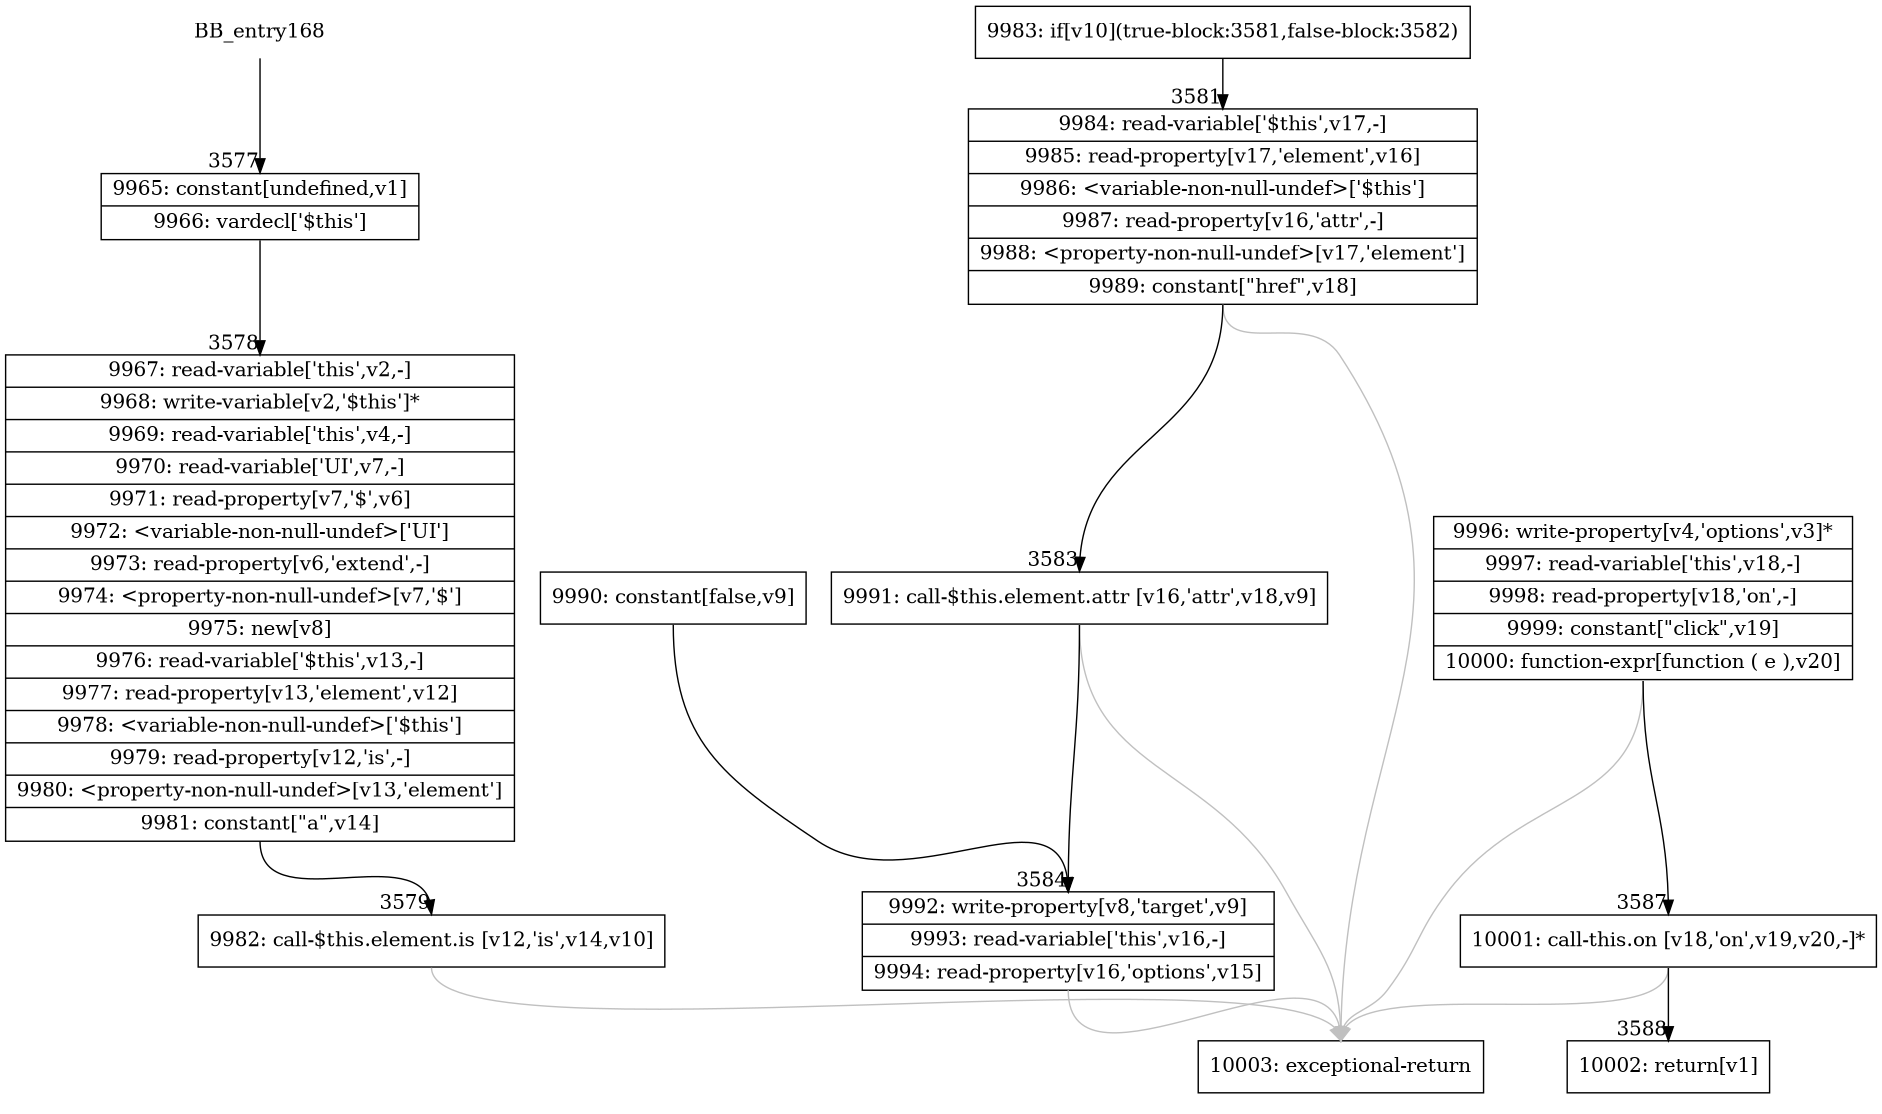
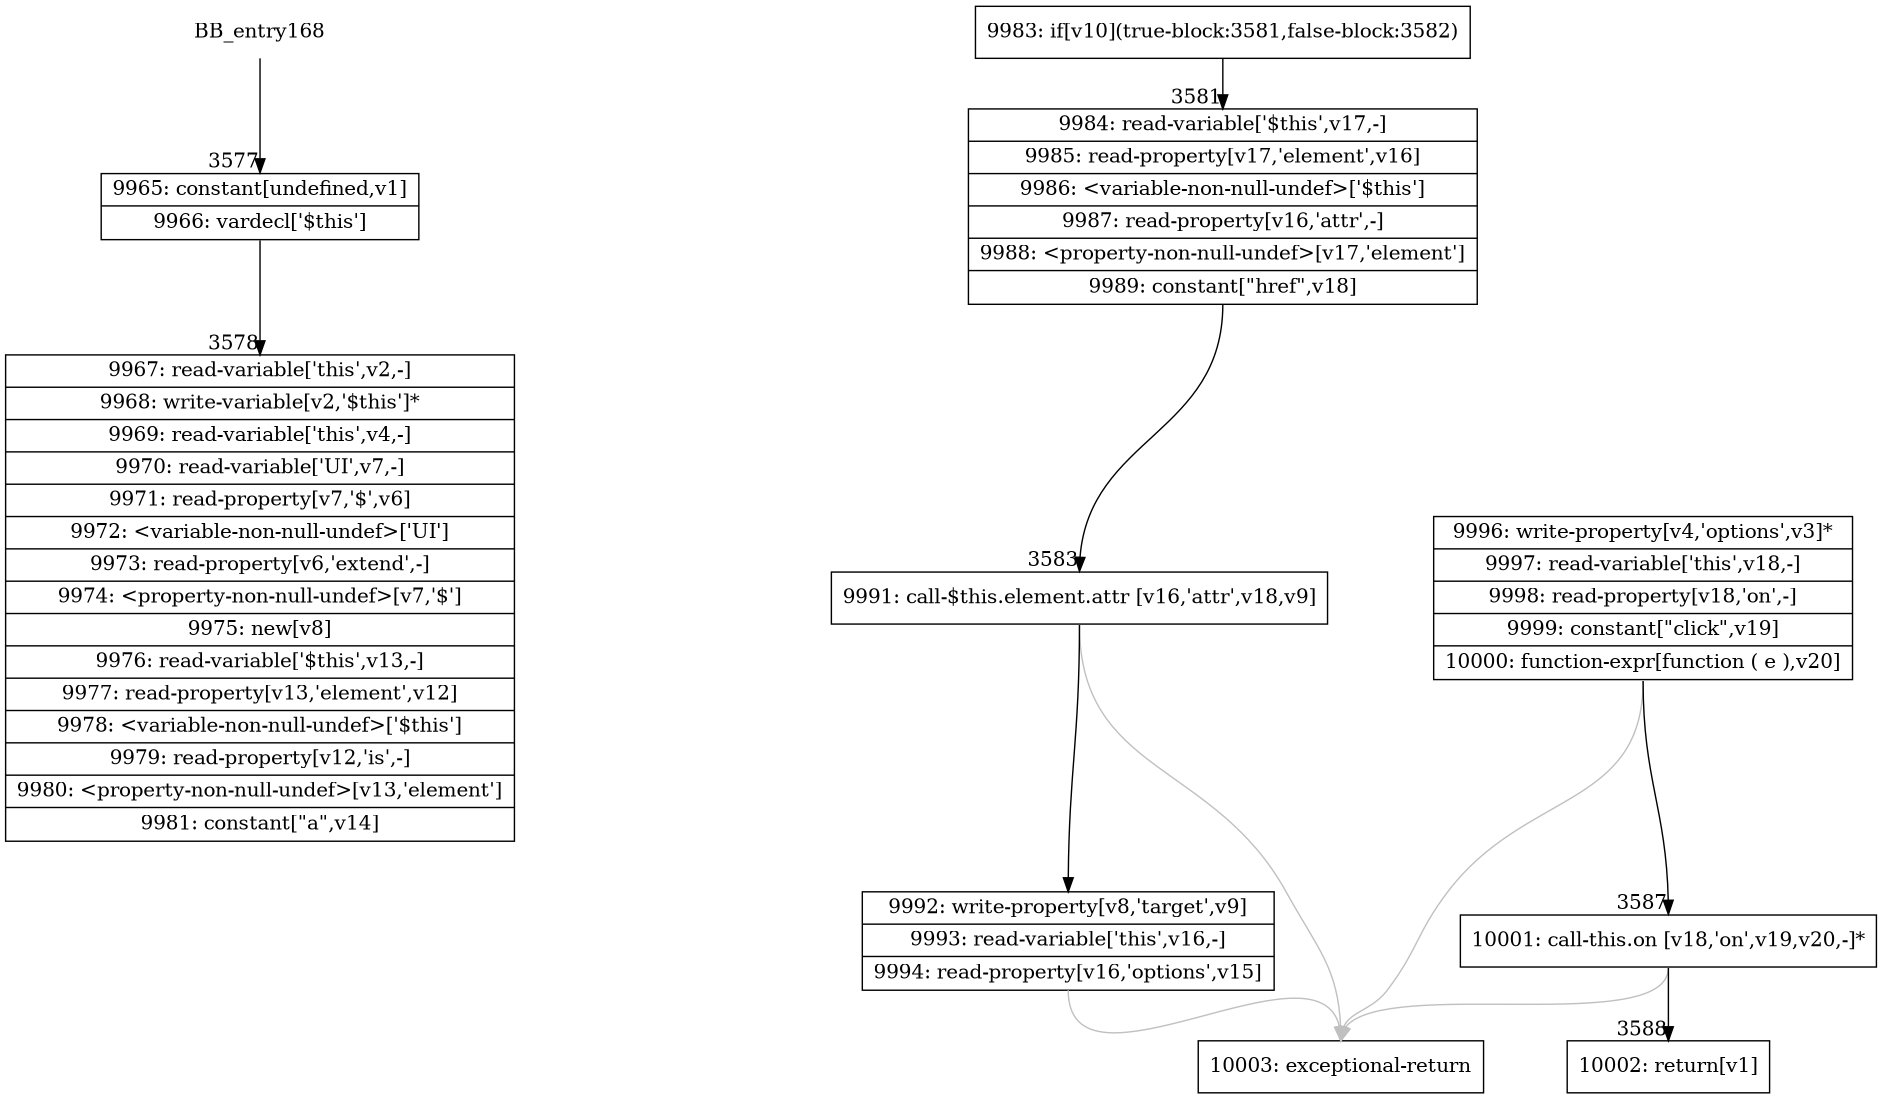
node "9990: constant[false,v9]": removed
edge "9984: read-variable['$this',v17,-]" -> "10003: exceptional-return": removed
node "9982: call-$this.element.is [v12,'is',v14,v10]": removed
